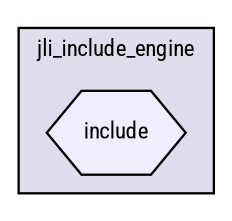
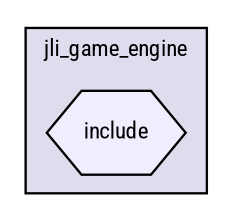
cluster "jli_include_engine": label "jli_include_engine" -> "jli_game_engine"
